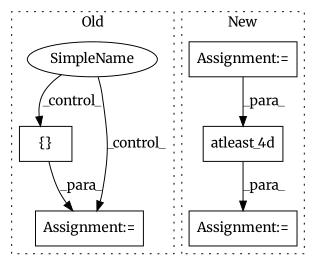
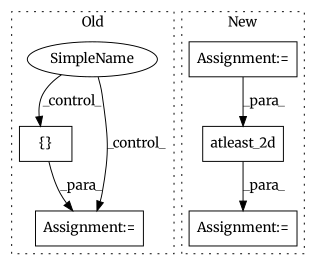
node "atleast_4d": label "atleast_4d" -> "atleast_2d"
